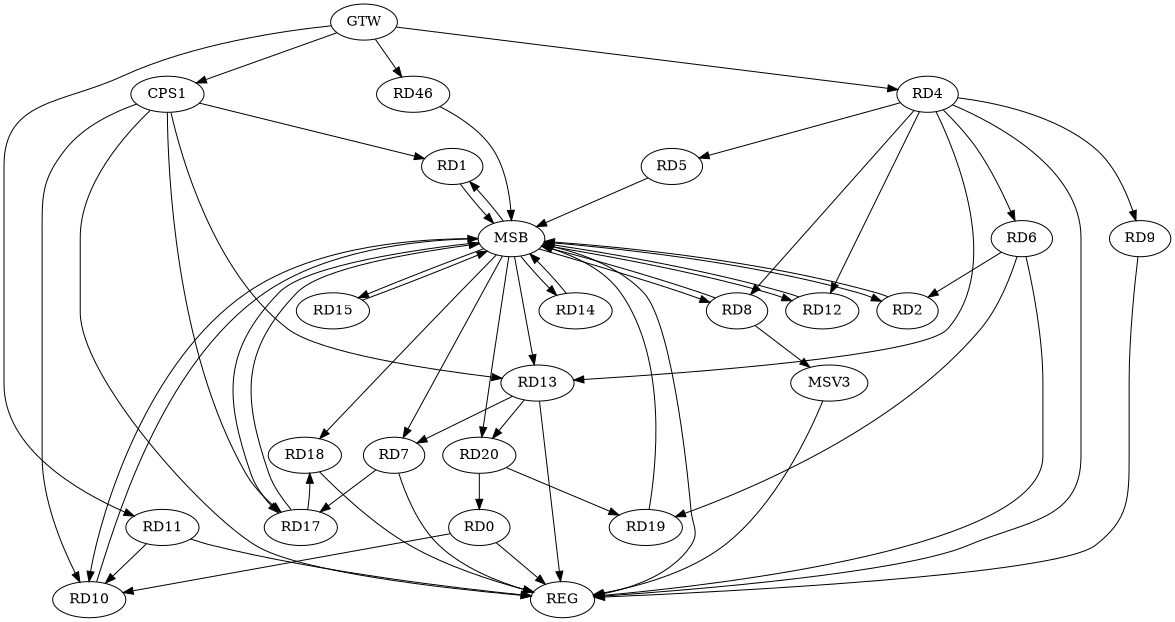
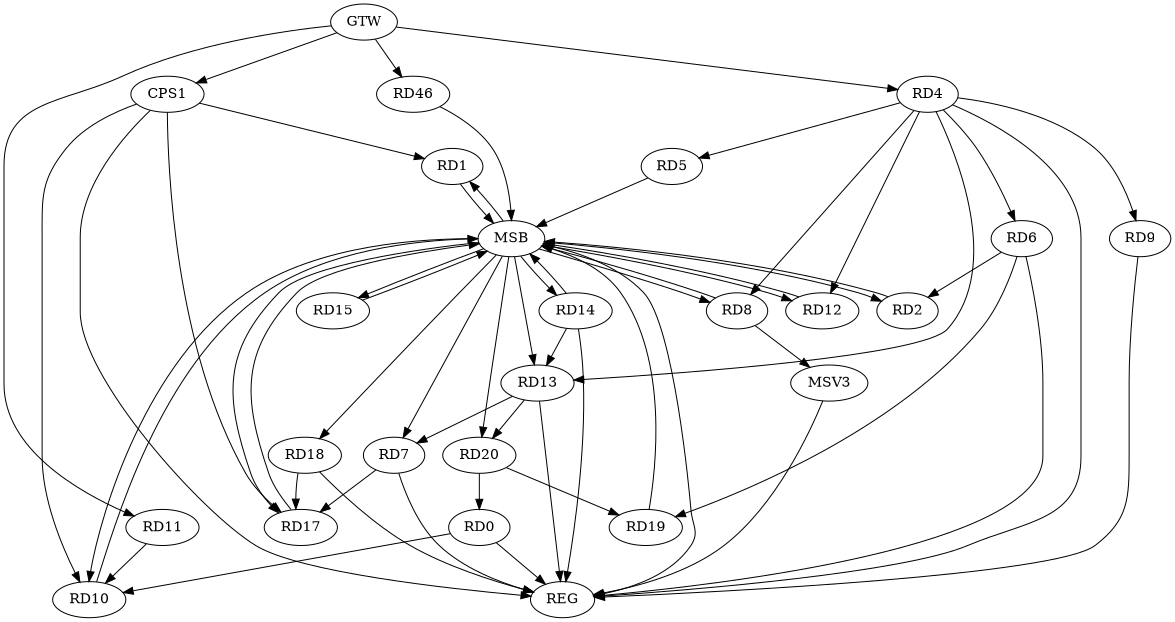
edge "CPS1" -> "RD13": now "RD14" -> "RD13"
edge "RD17" -> "RD18": reversed
edge "RD11" -> "REG": now "RD14" -> "REG"
